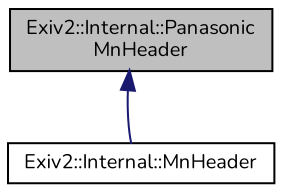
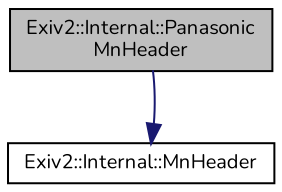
edge "Exiv2::Internal::MnHeader" -> "Exiv2::Internal::Panasonic MnHeader": reversed
